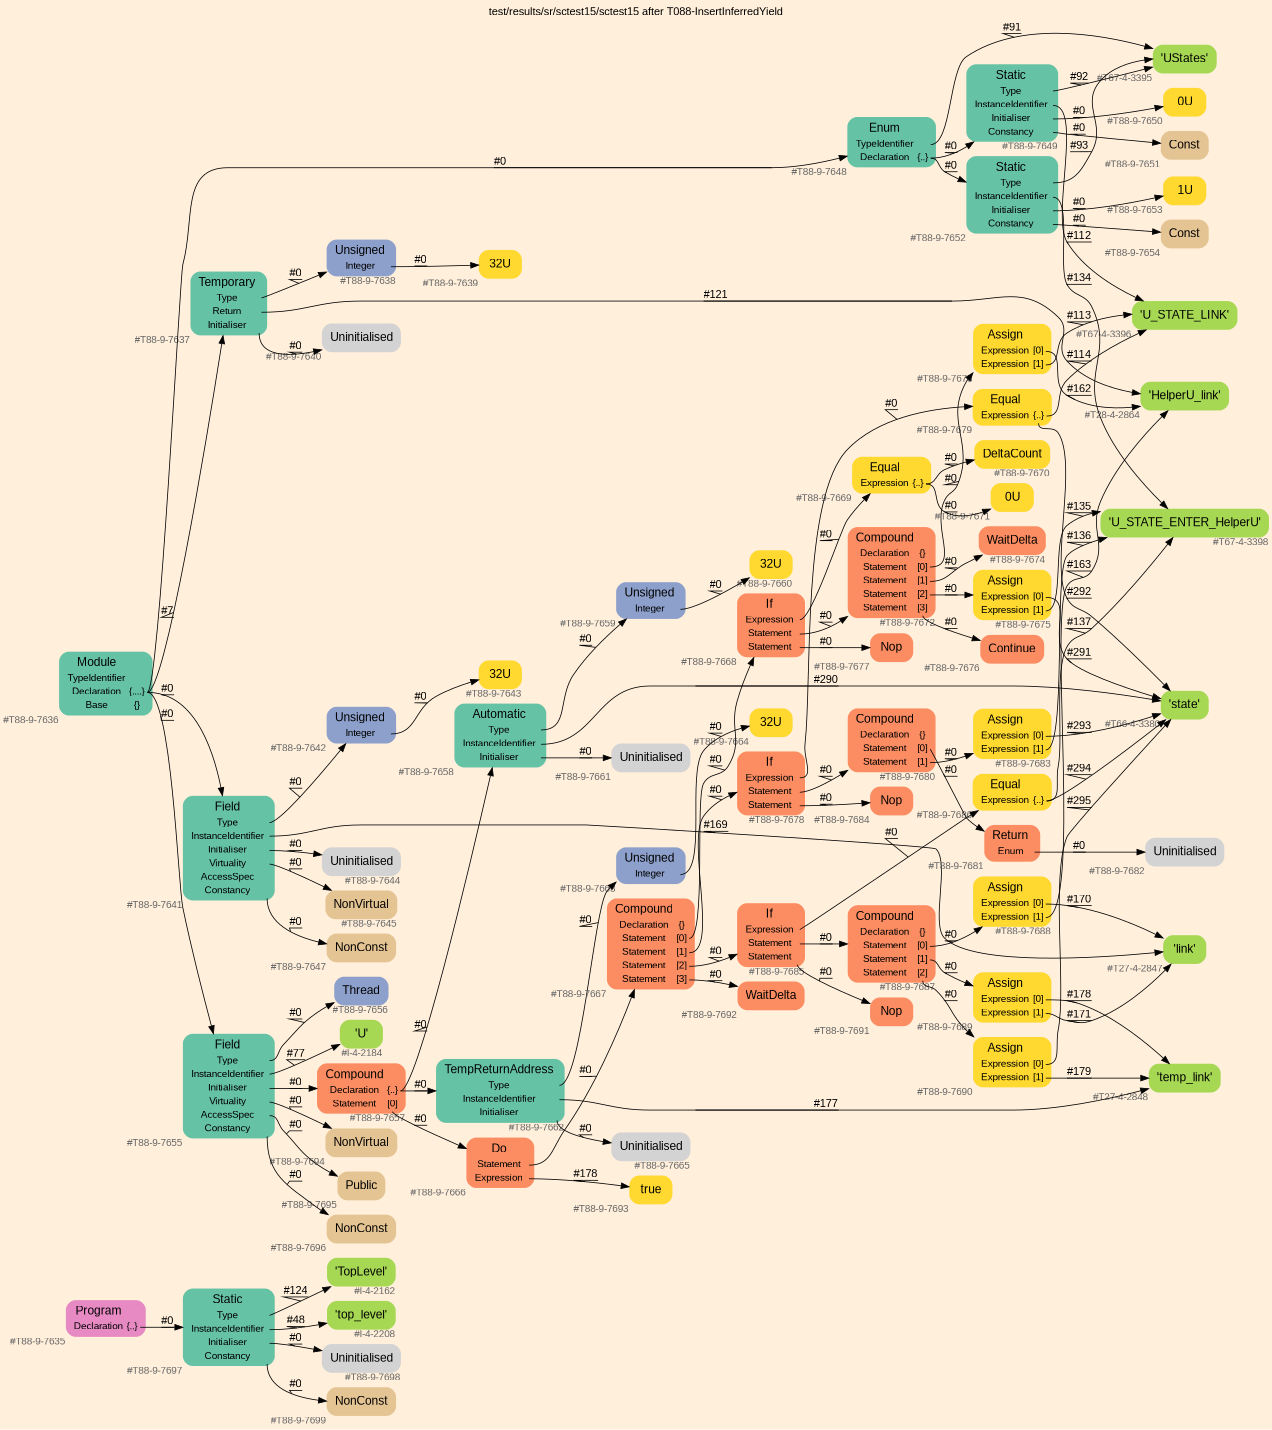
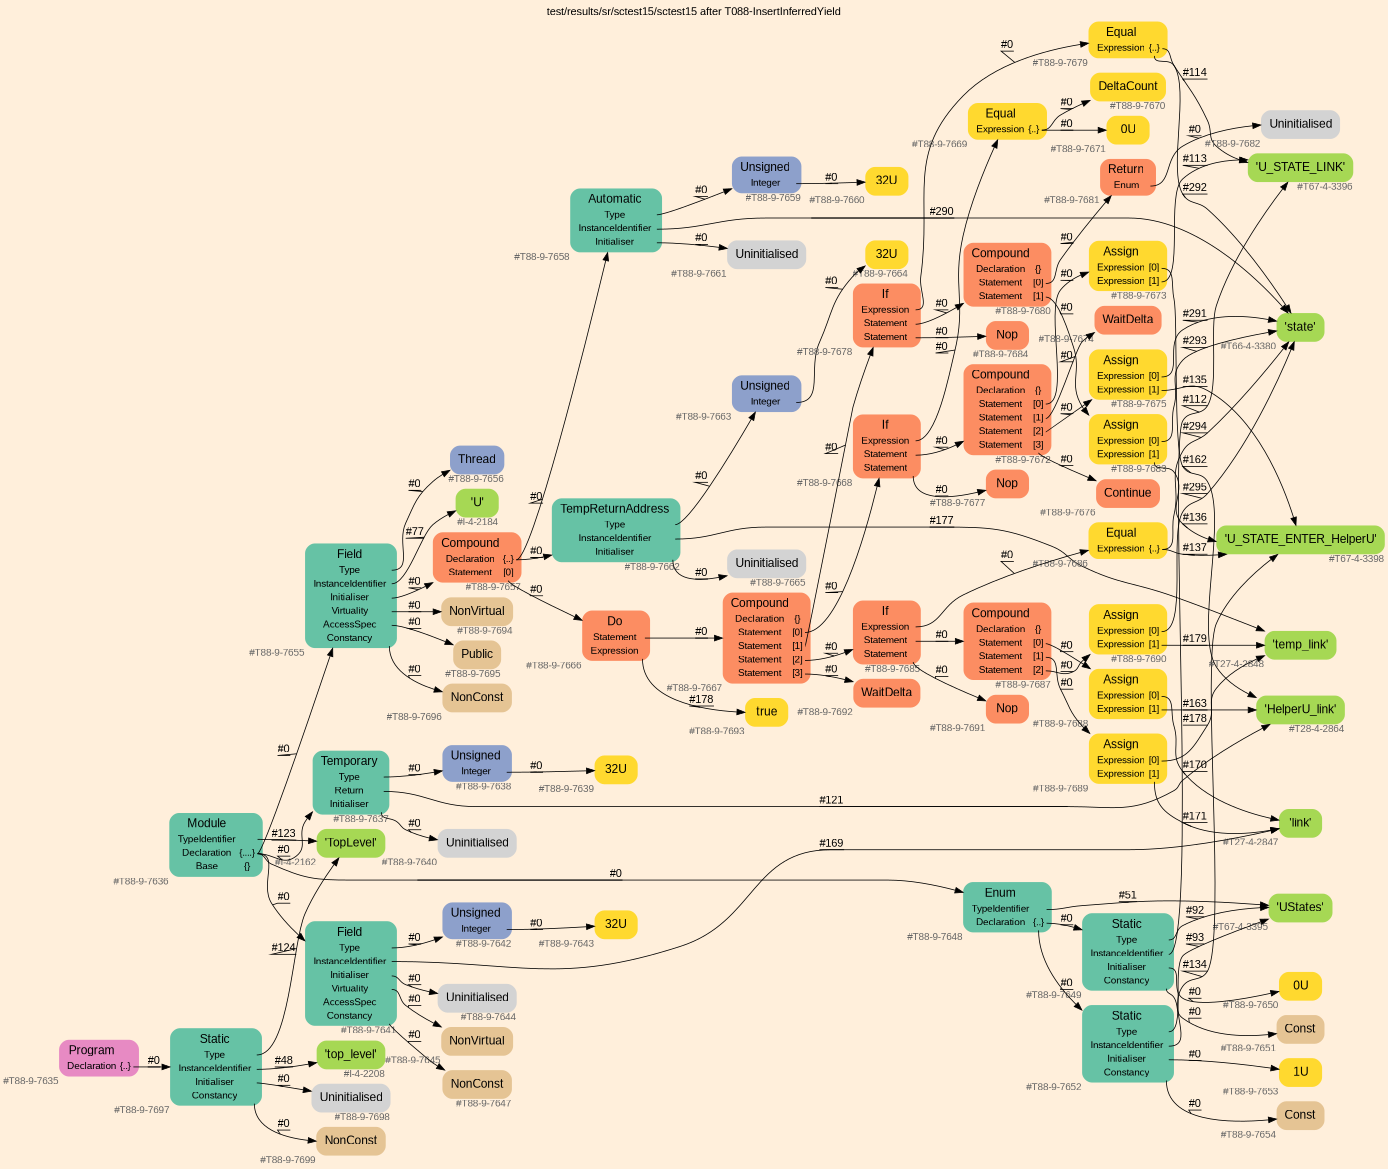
edge "Enum" -> "'UStates'": label "#91" -> "#51"
edge "Module" -> "Temporary": label "#7" -> "#0"
edge "Module" -> "'TopLevel'": added, label "#123"
